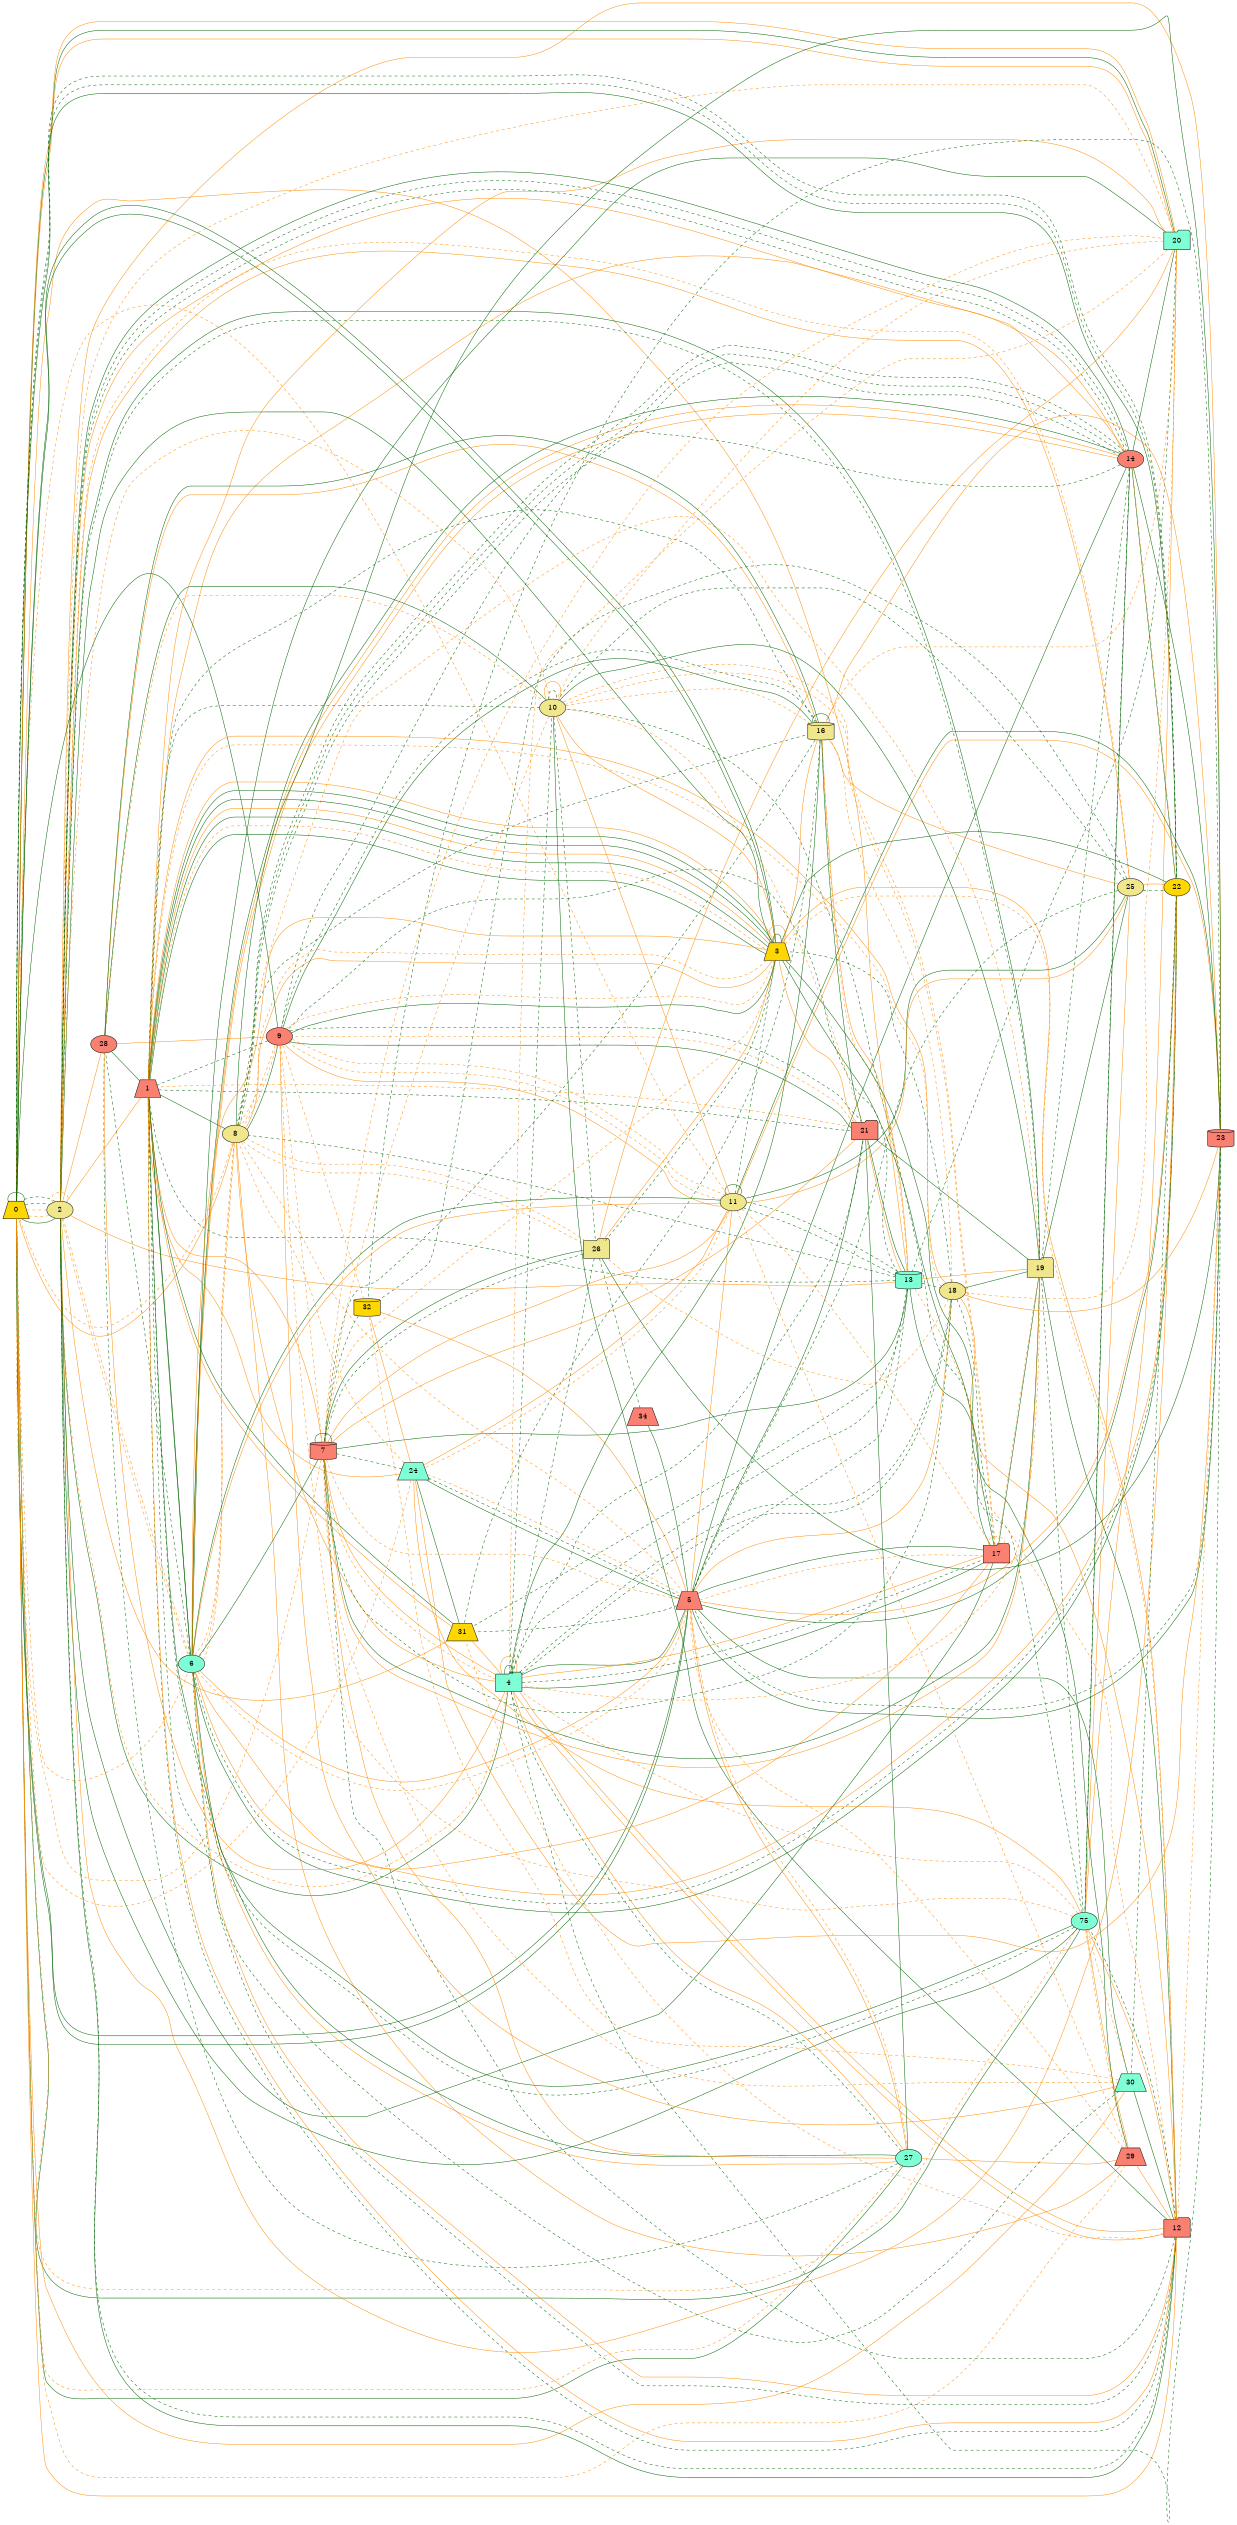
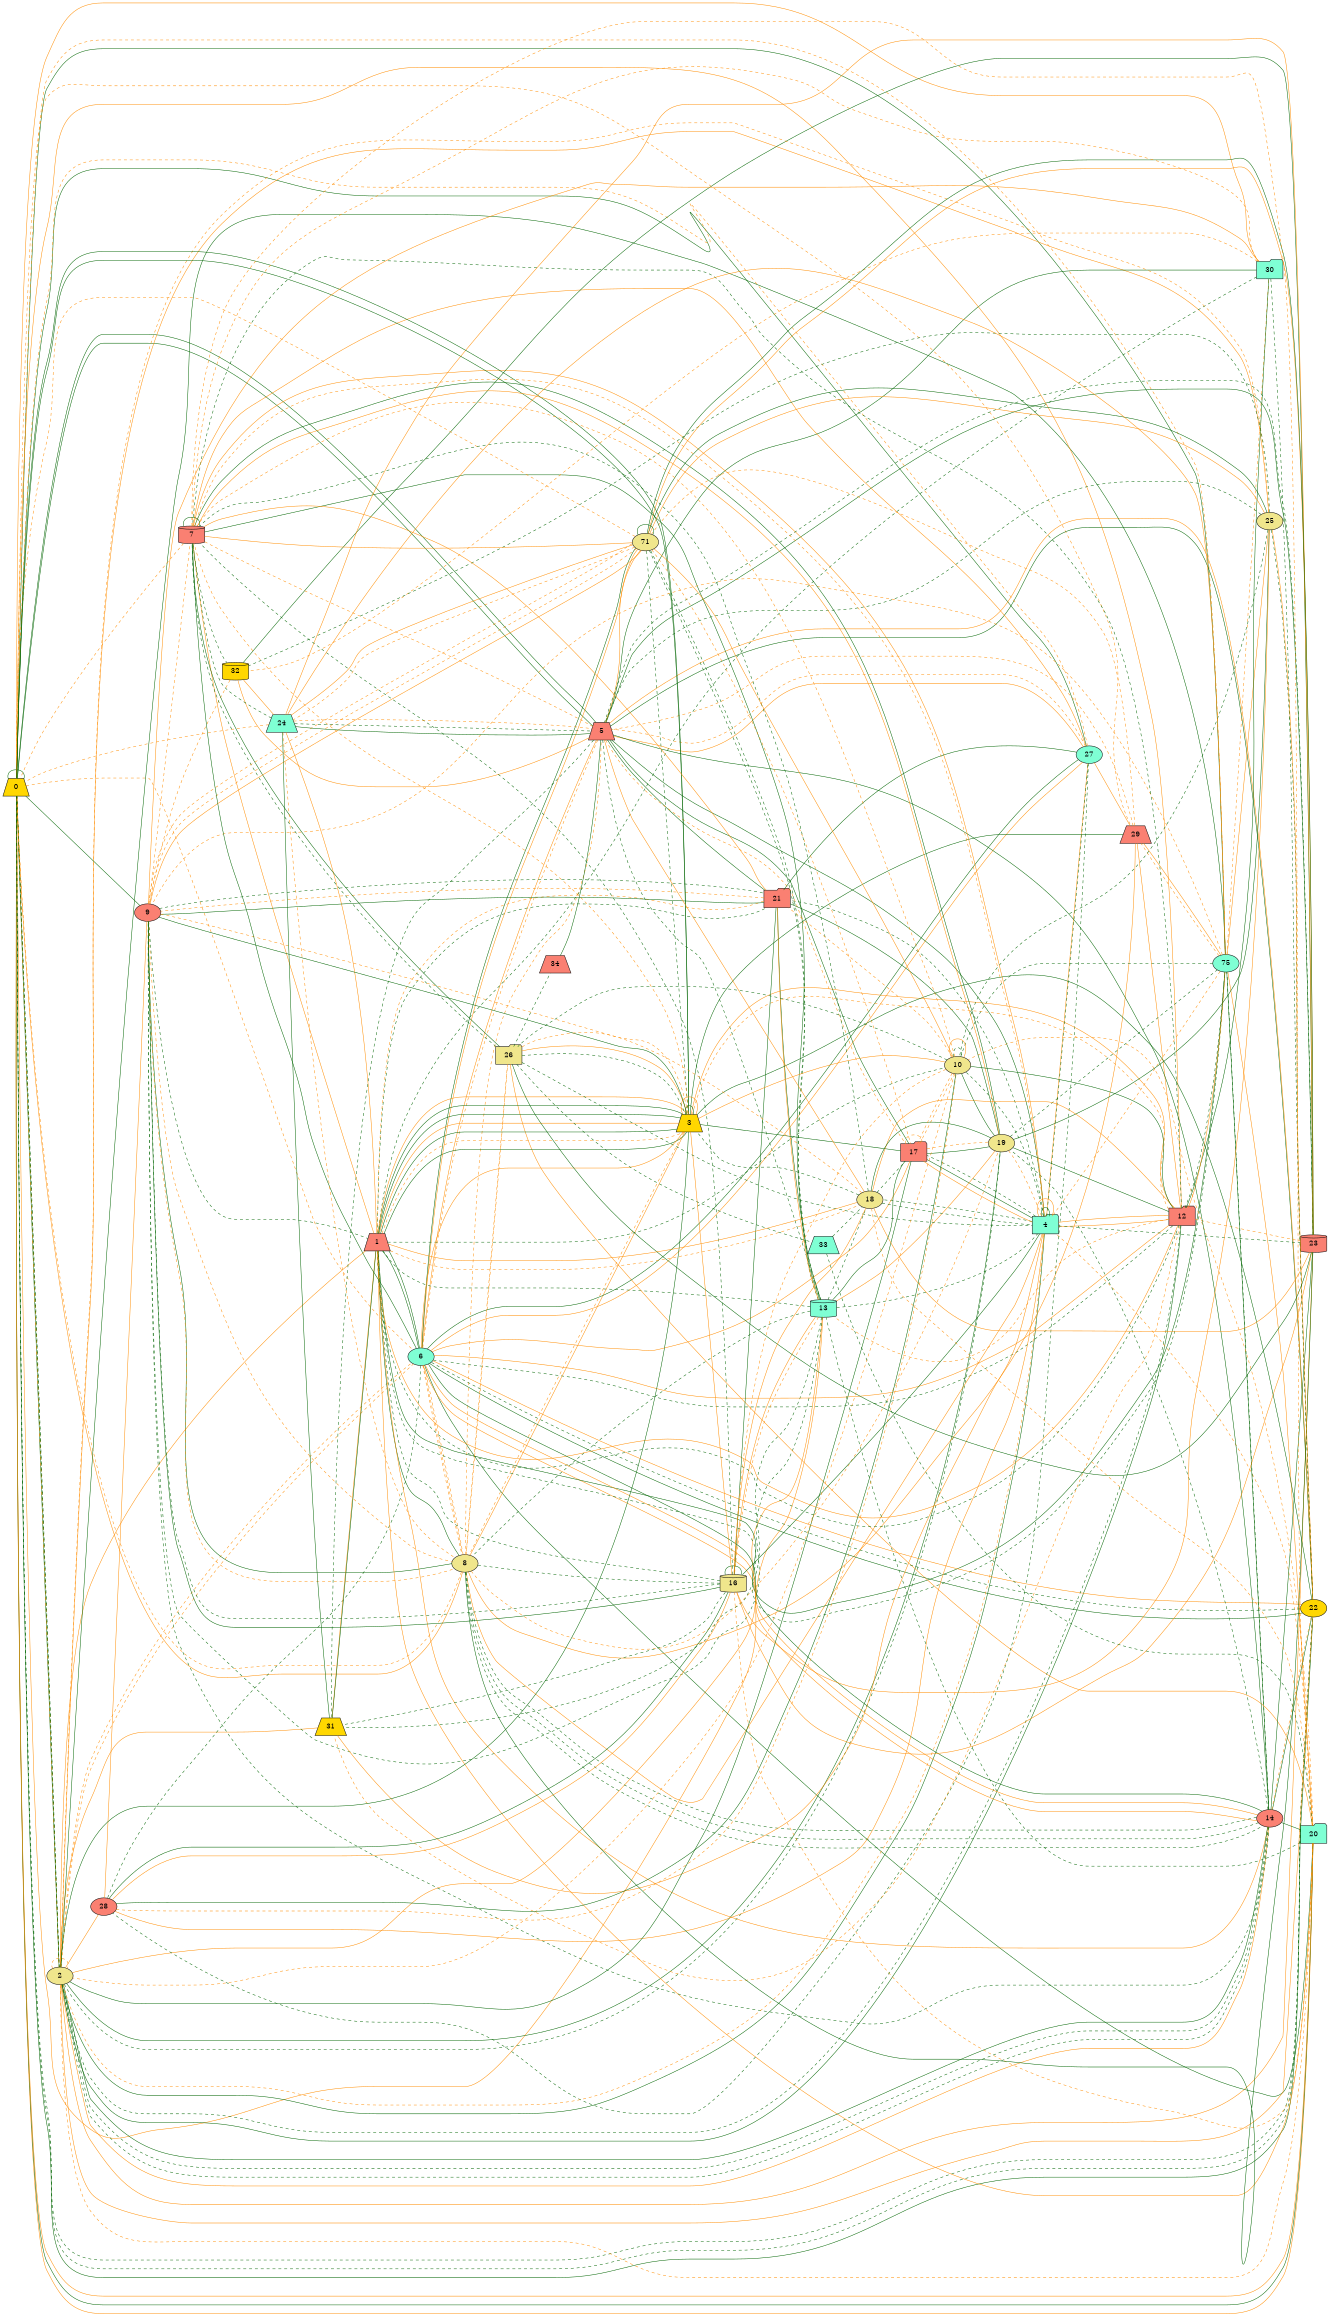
edge "23" -- "32": style dashed -> solid
edge "16" -- "18": style dashed -> solid
edge "3" -- "21": removed
edge "28" -- "1": removed
node "11": label "11" -> "71"
node "33": added
node "19": shape folder -> ellipse
node "30": shape trapezium -> folder
